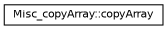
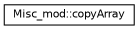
node "Misc_copyArray::copyArray": label "Misc_copyArray::copyArray" -> "Misc_mod::copyArray"
